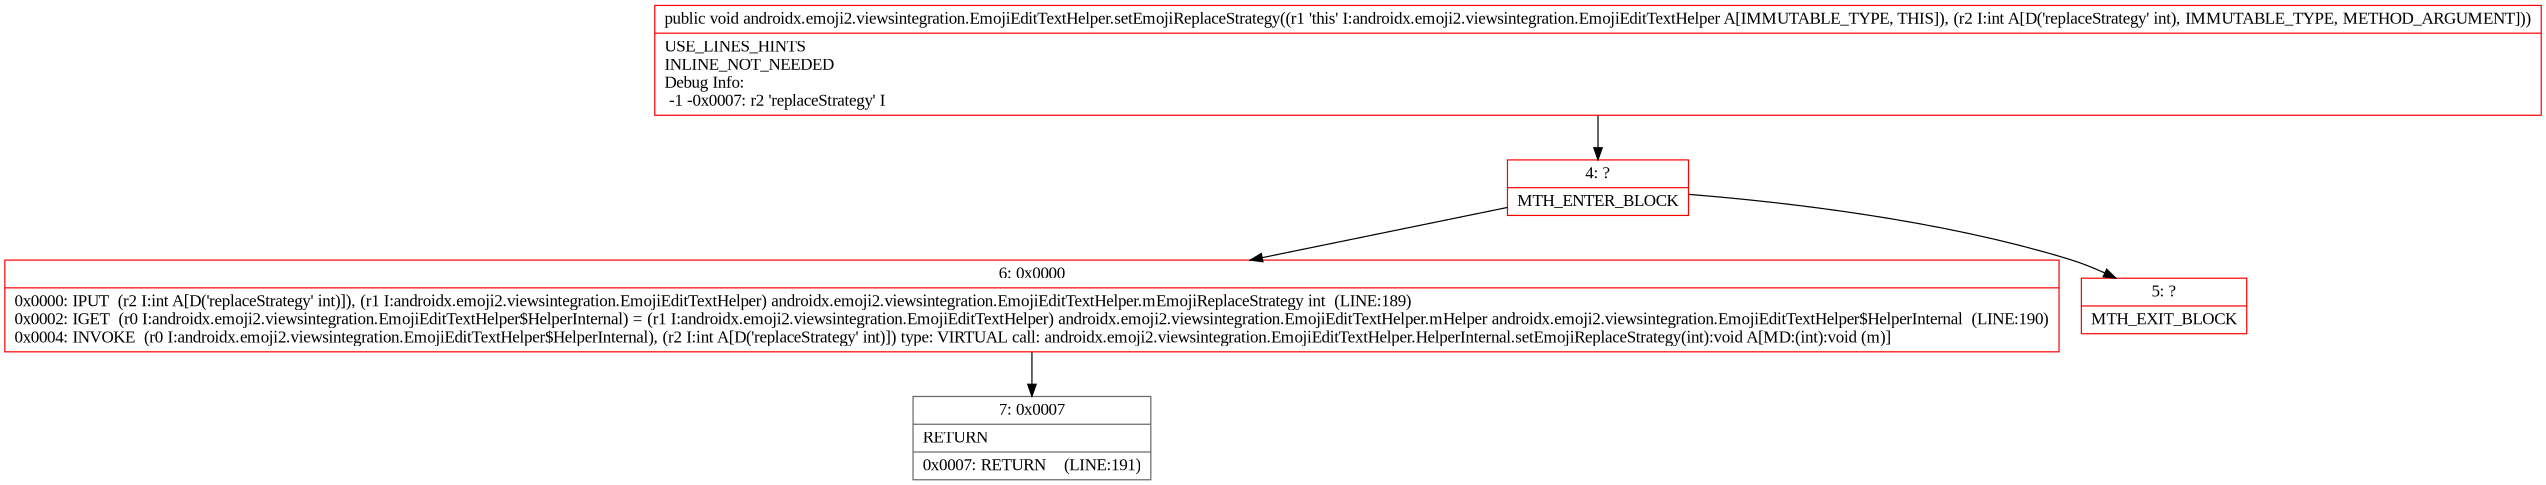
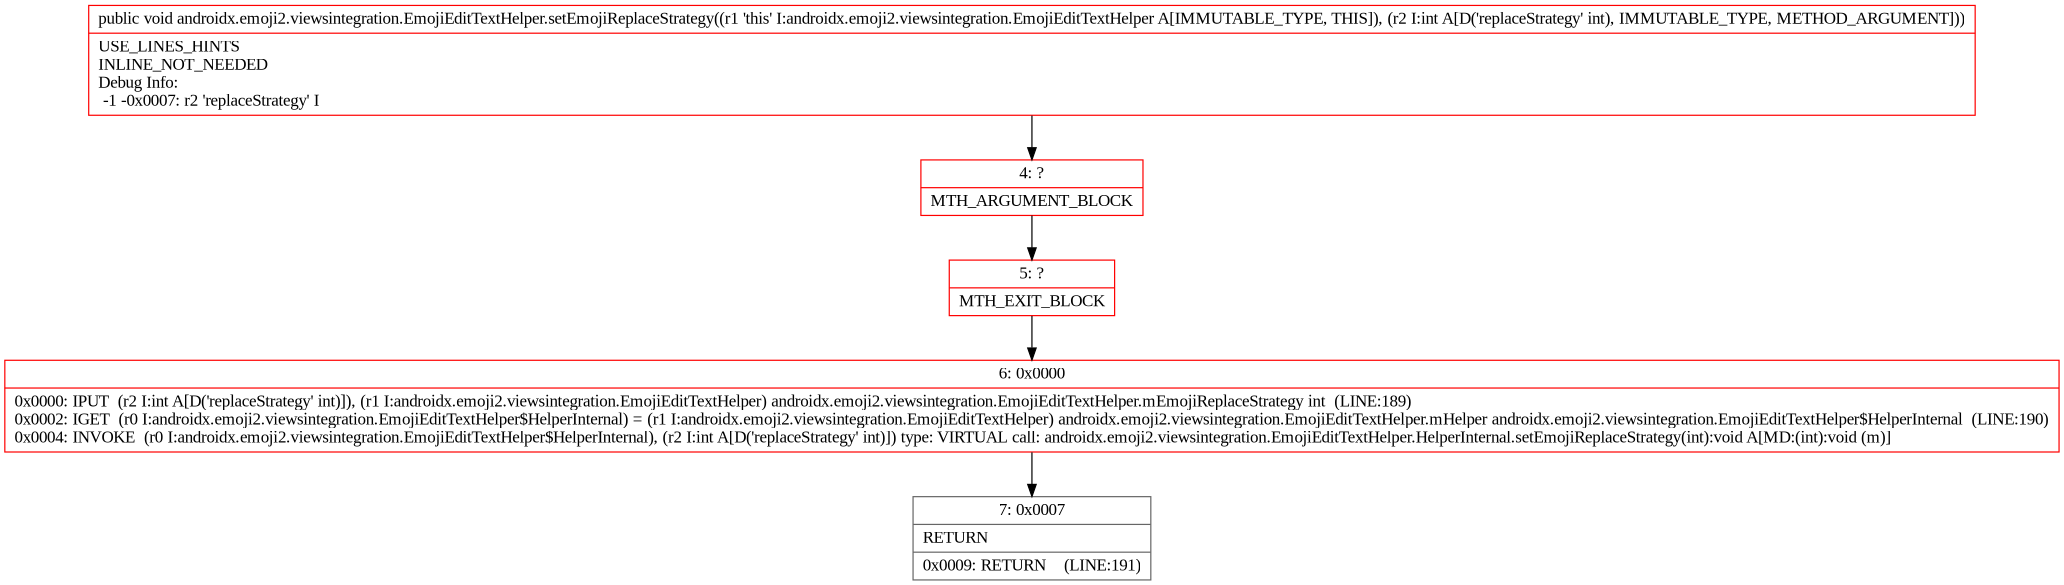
node "4: ?": text "MTH_ENTER_BLOCK" -> "MTH_ARGUMENT_BLOCK"
edge "4: ?" -> "6: 0x0000": now "5: ?" -> "6: 0x0000"
node "7: 0x0007": text "0x0007: RETURN    (LINE:191)" -> "0x0009: RETURN    (LINE:191)"
